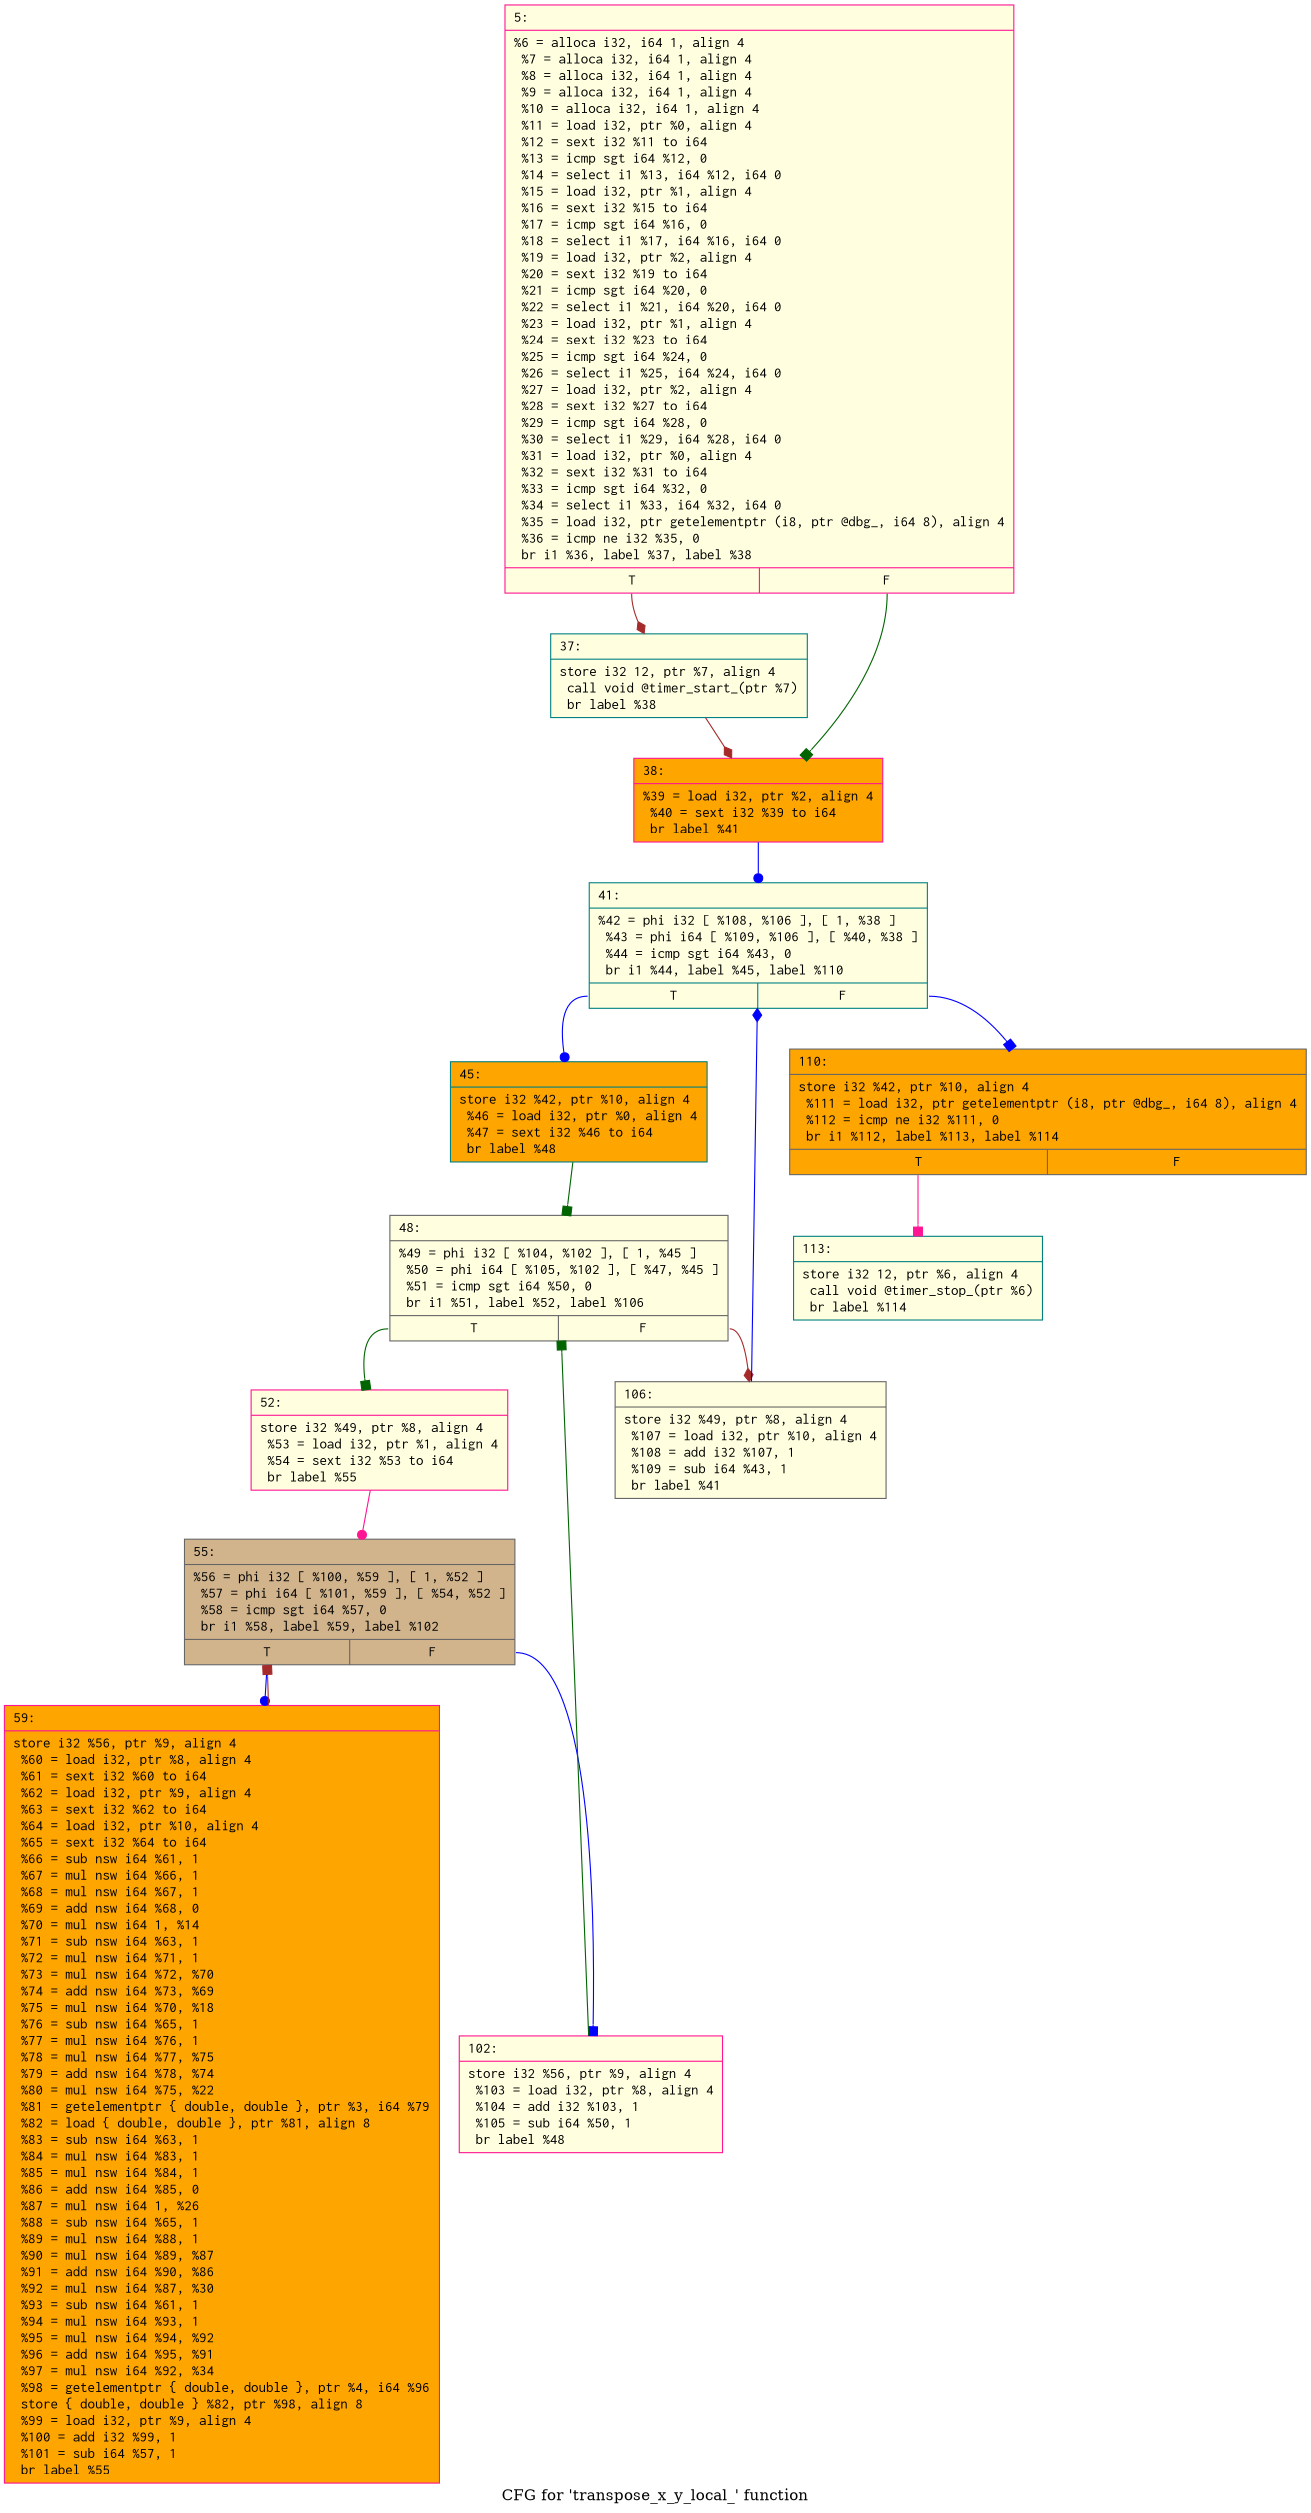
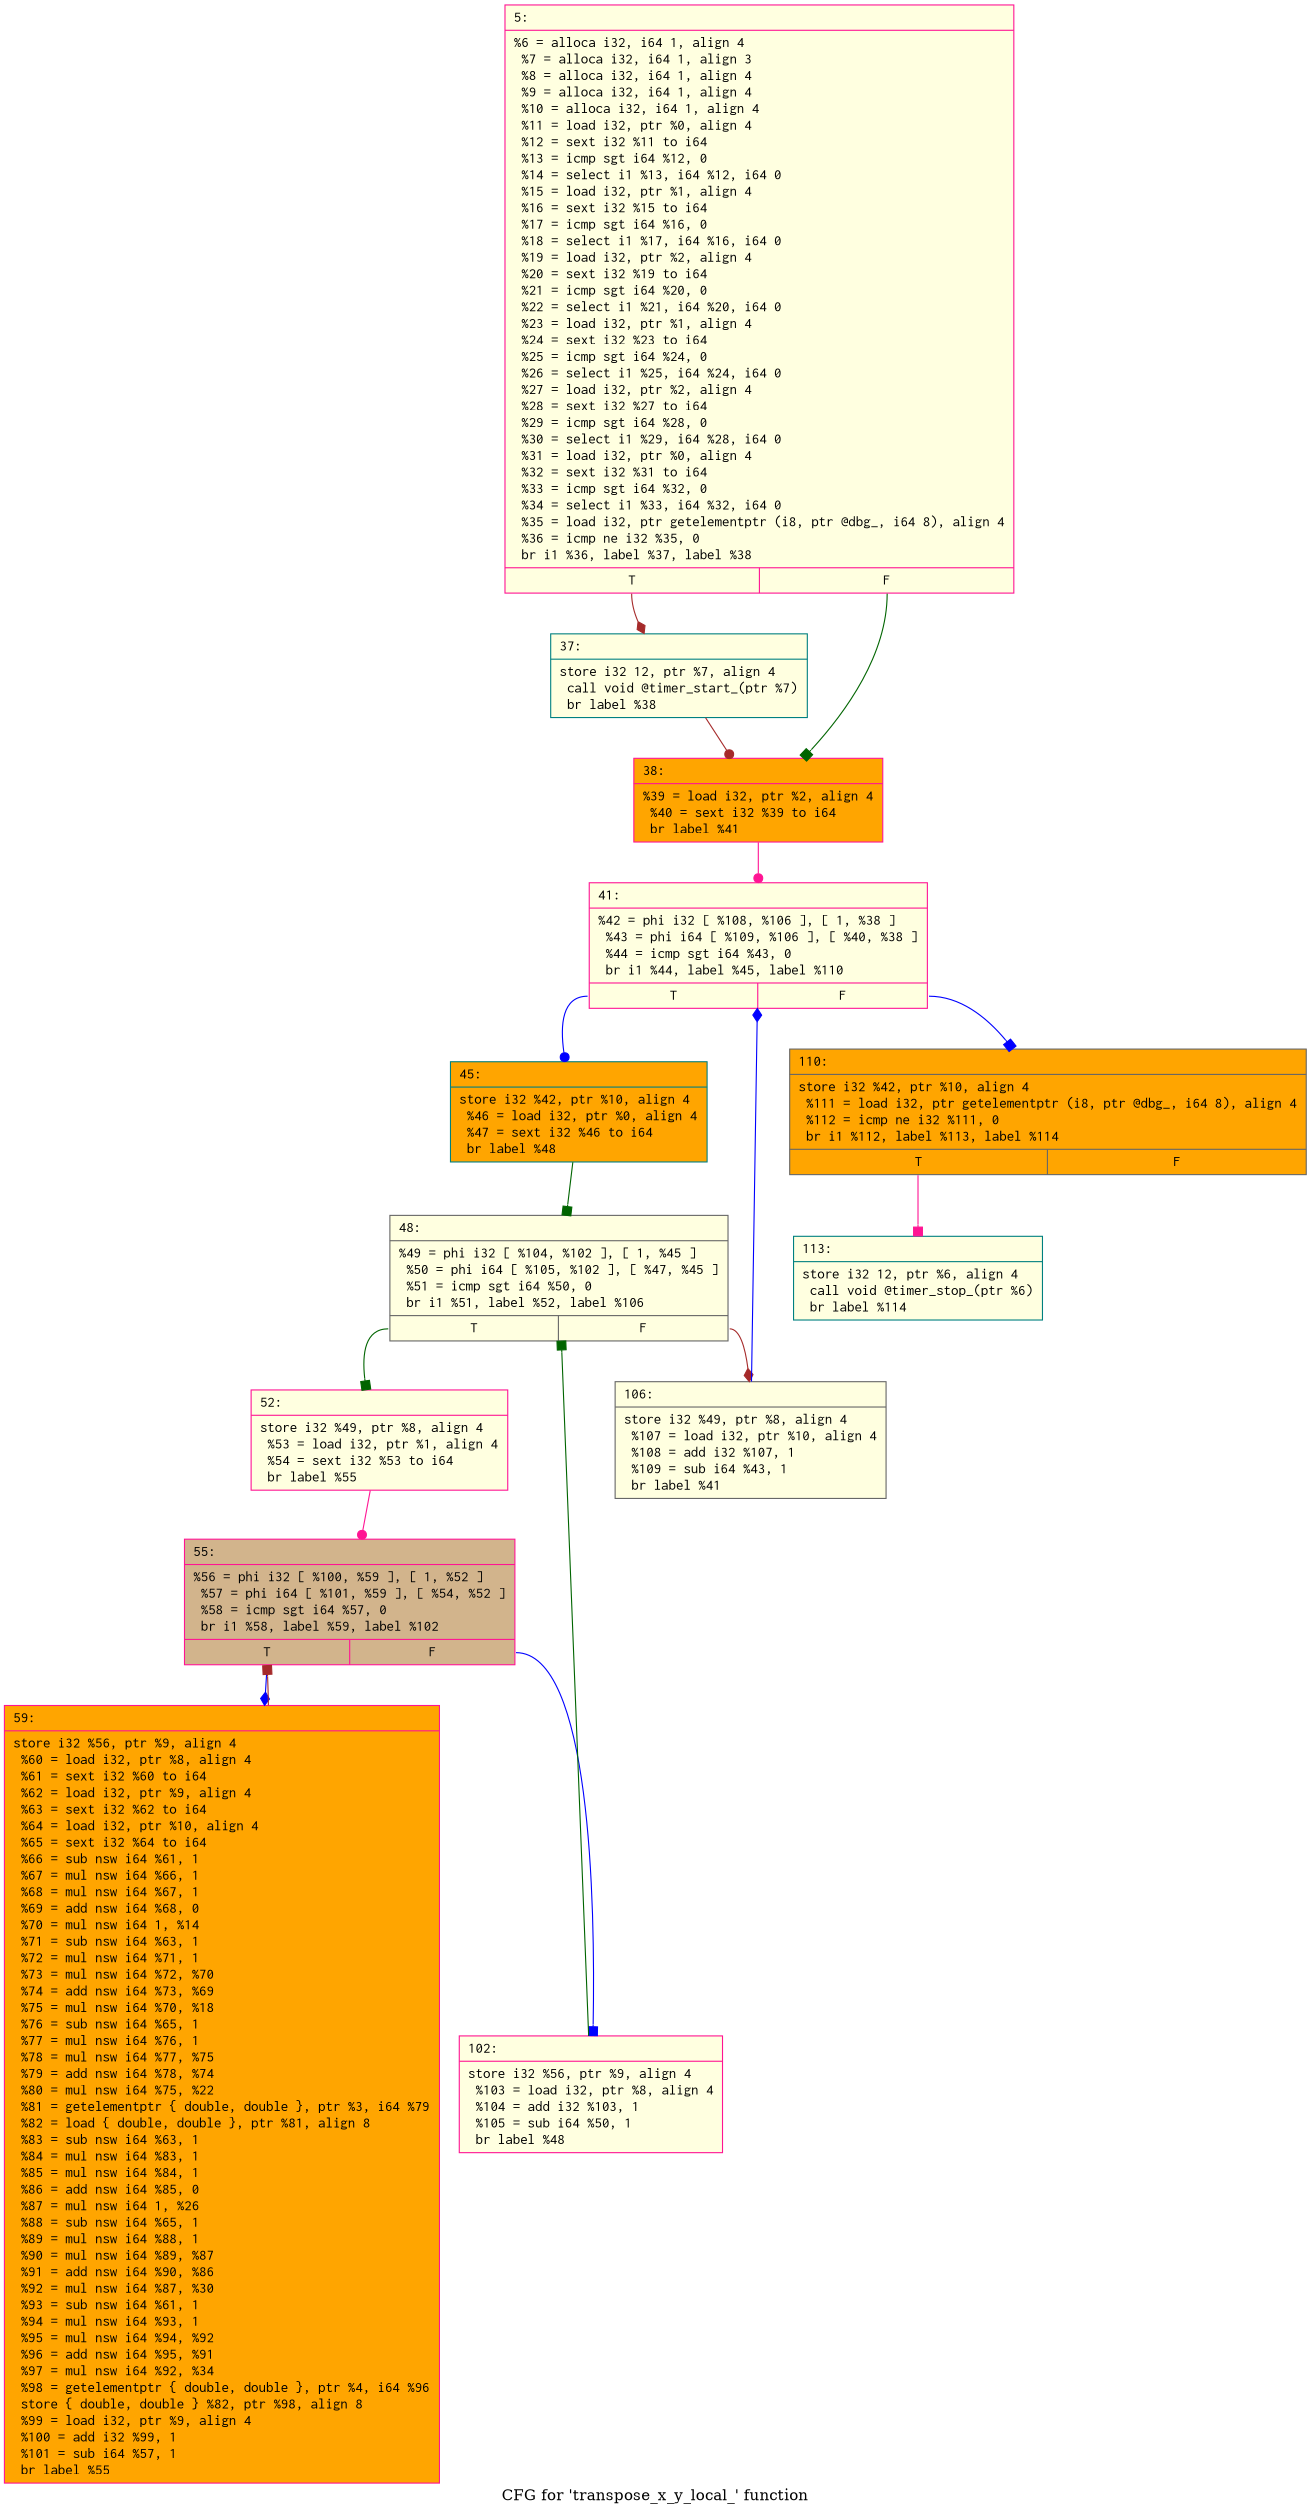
node "5:": text "%7 = alloca i32, i64 1, align 4" -> "%7 = alloca i32, i64 1, align 3"
edge "37:" -> "38:": arrowhead diamond -> dot
edge "38:" -> "41:": color blue -> deeppink
node "41:": color teal -> deeppink
node "55:": color gray40 -> deeppink
edge "55:" -> "59:": arrowhead dot -> diamond
